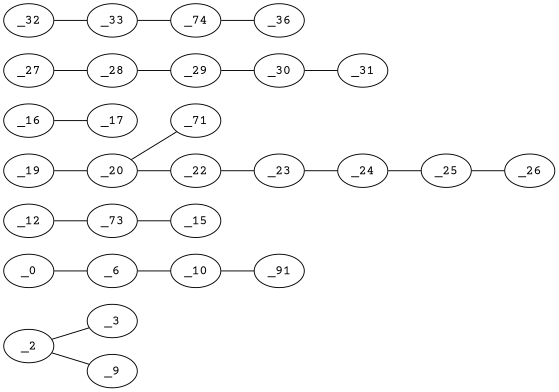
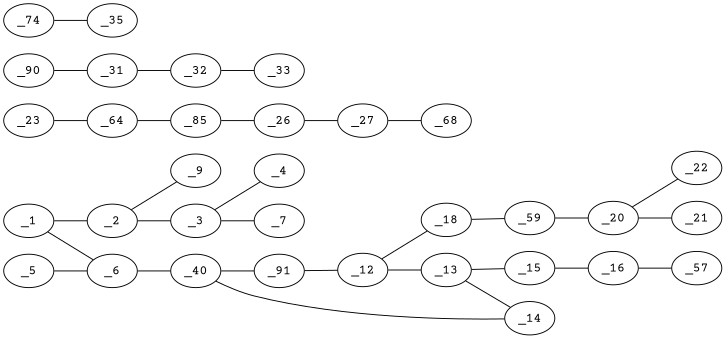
edge "_33" -- "_74": removed
node "_36": label "_36" -> "_35"
node "_28": label "_28" -> "_68"
edge "_31" -- "_32": added
node "_29": removed
node "_30": label "_30" -> "_90"
node "_17": label "_17" -> "_57"
node "_71": label "_71" -> "_21"
edge "_26" -- "_27": added
node "_19": label "_19" -> "_59"
edge "_22" -- "_23": removed
node "_4": added
node "_24": label "_24" -> "_64"
node "_25": label "_25" -> "_85"
node "_18": added
node "_1": added
node "_73": label "_73" -> "_13"
node "_7": added
edge "_15" -- "_16": added
edge "_12" -- "_91": added
node "_0": label "_0" -> "_5"
node "_10": label "_10" -> "_40"
node "_14": added
